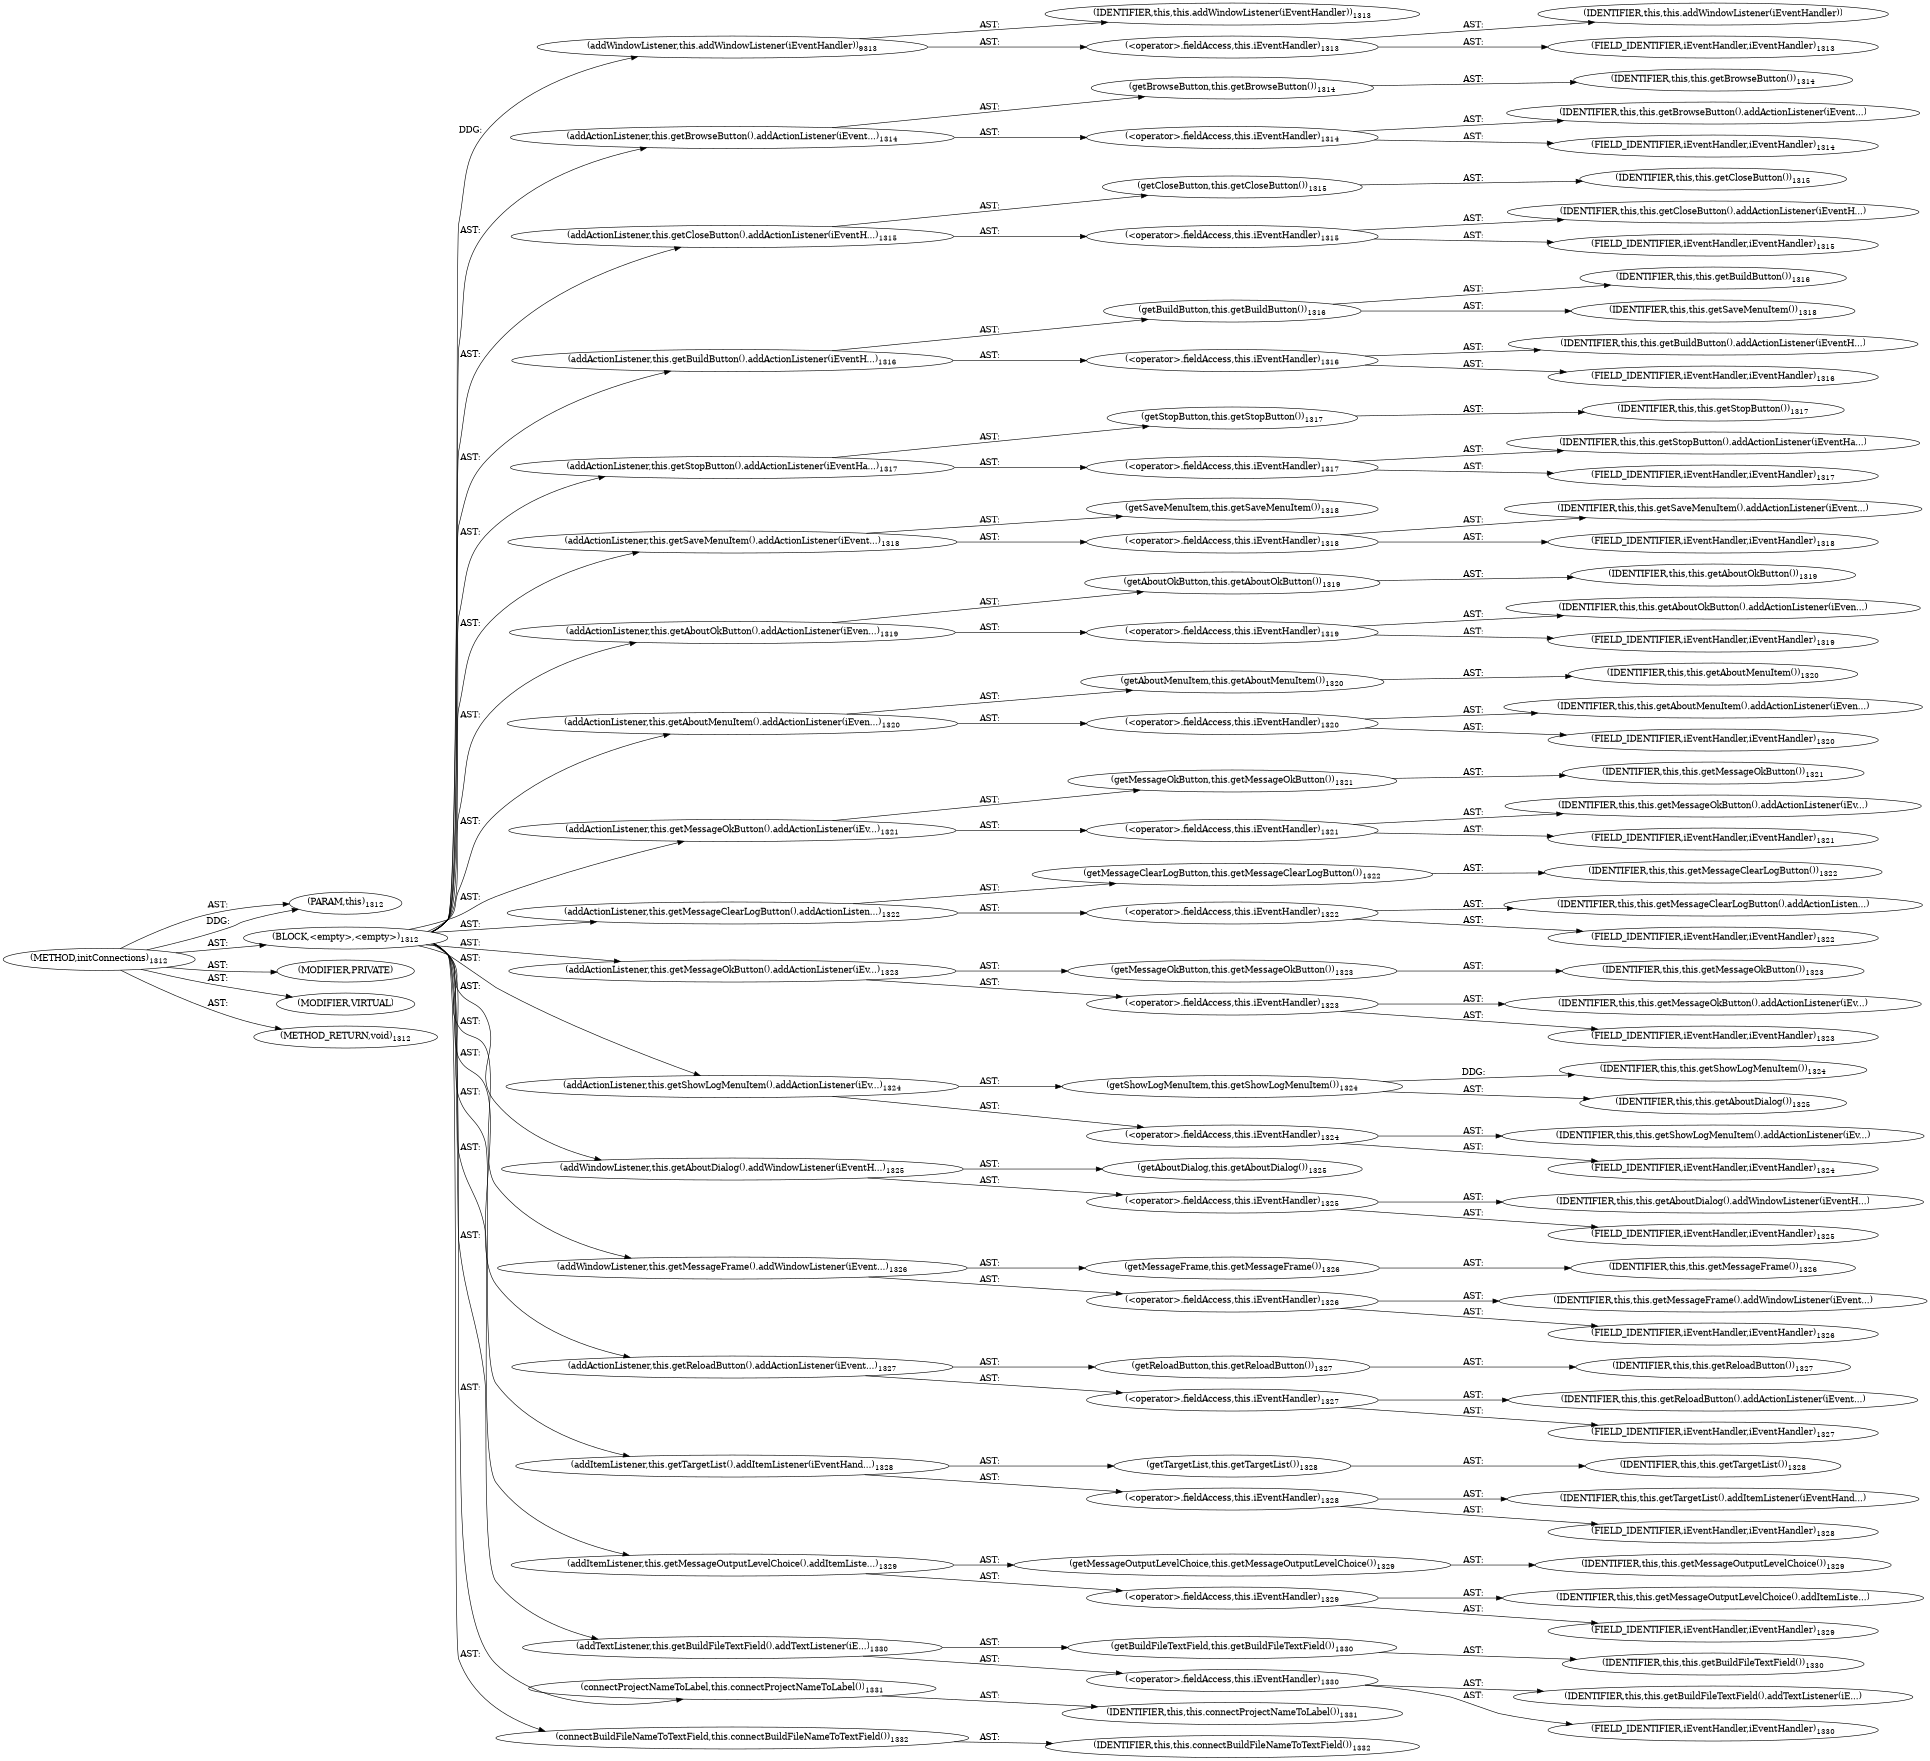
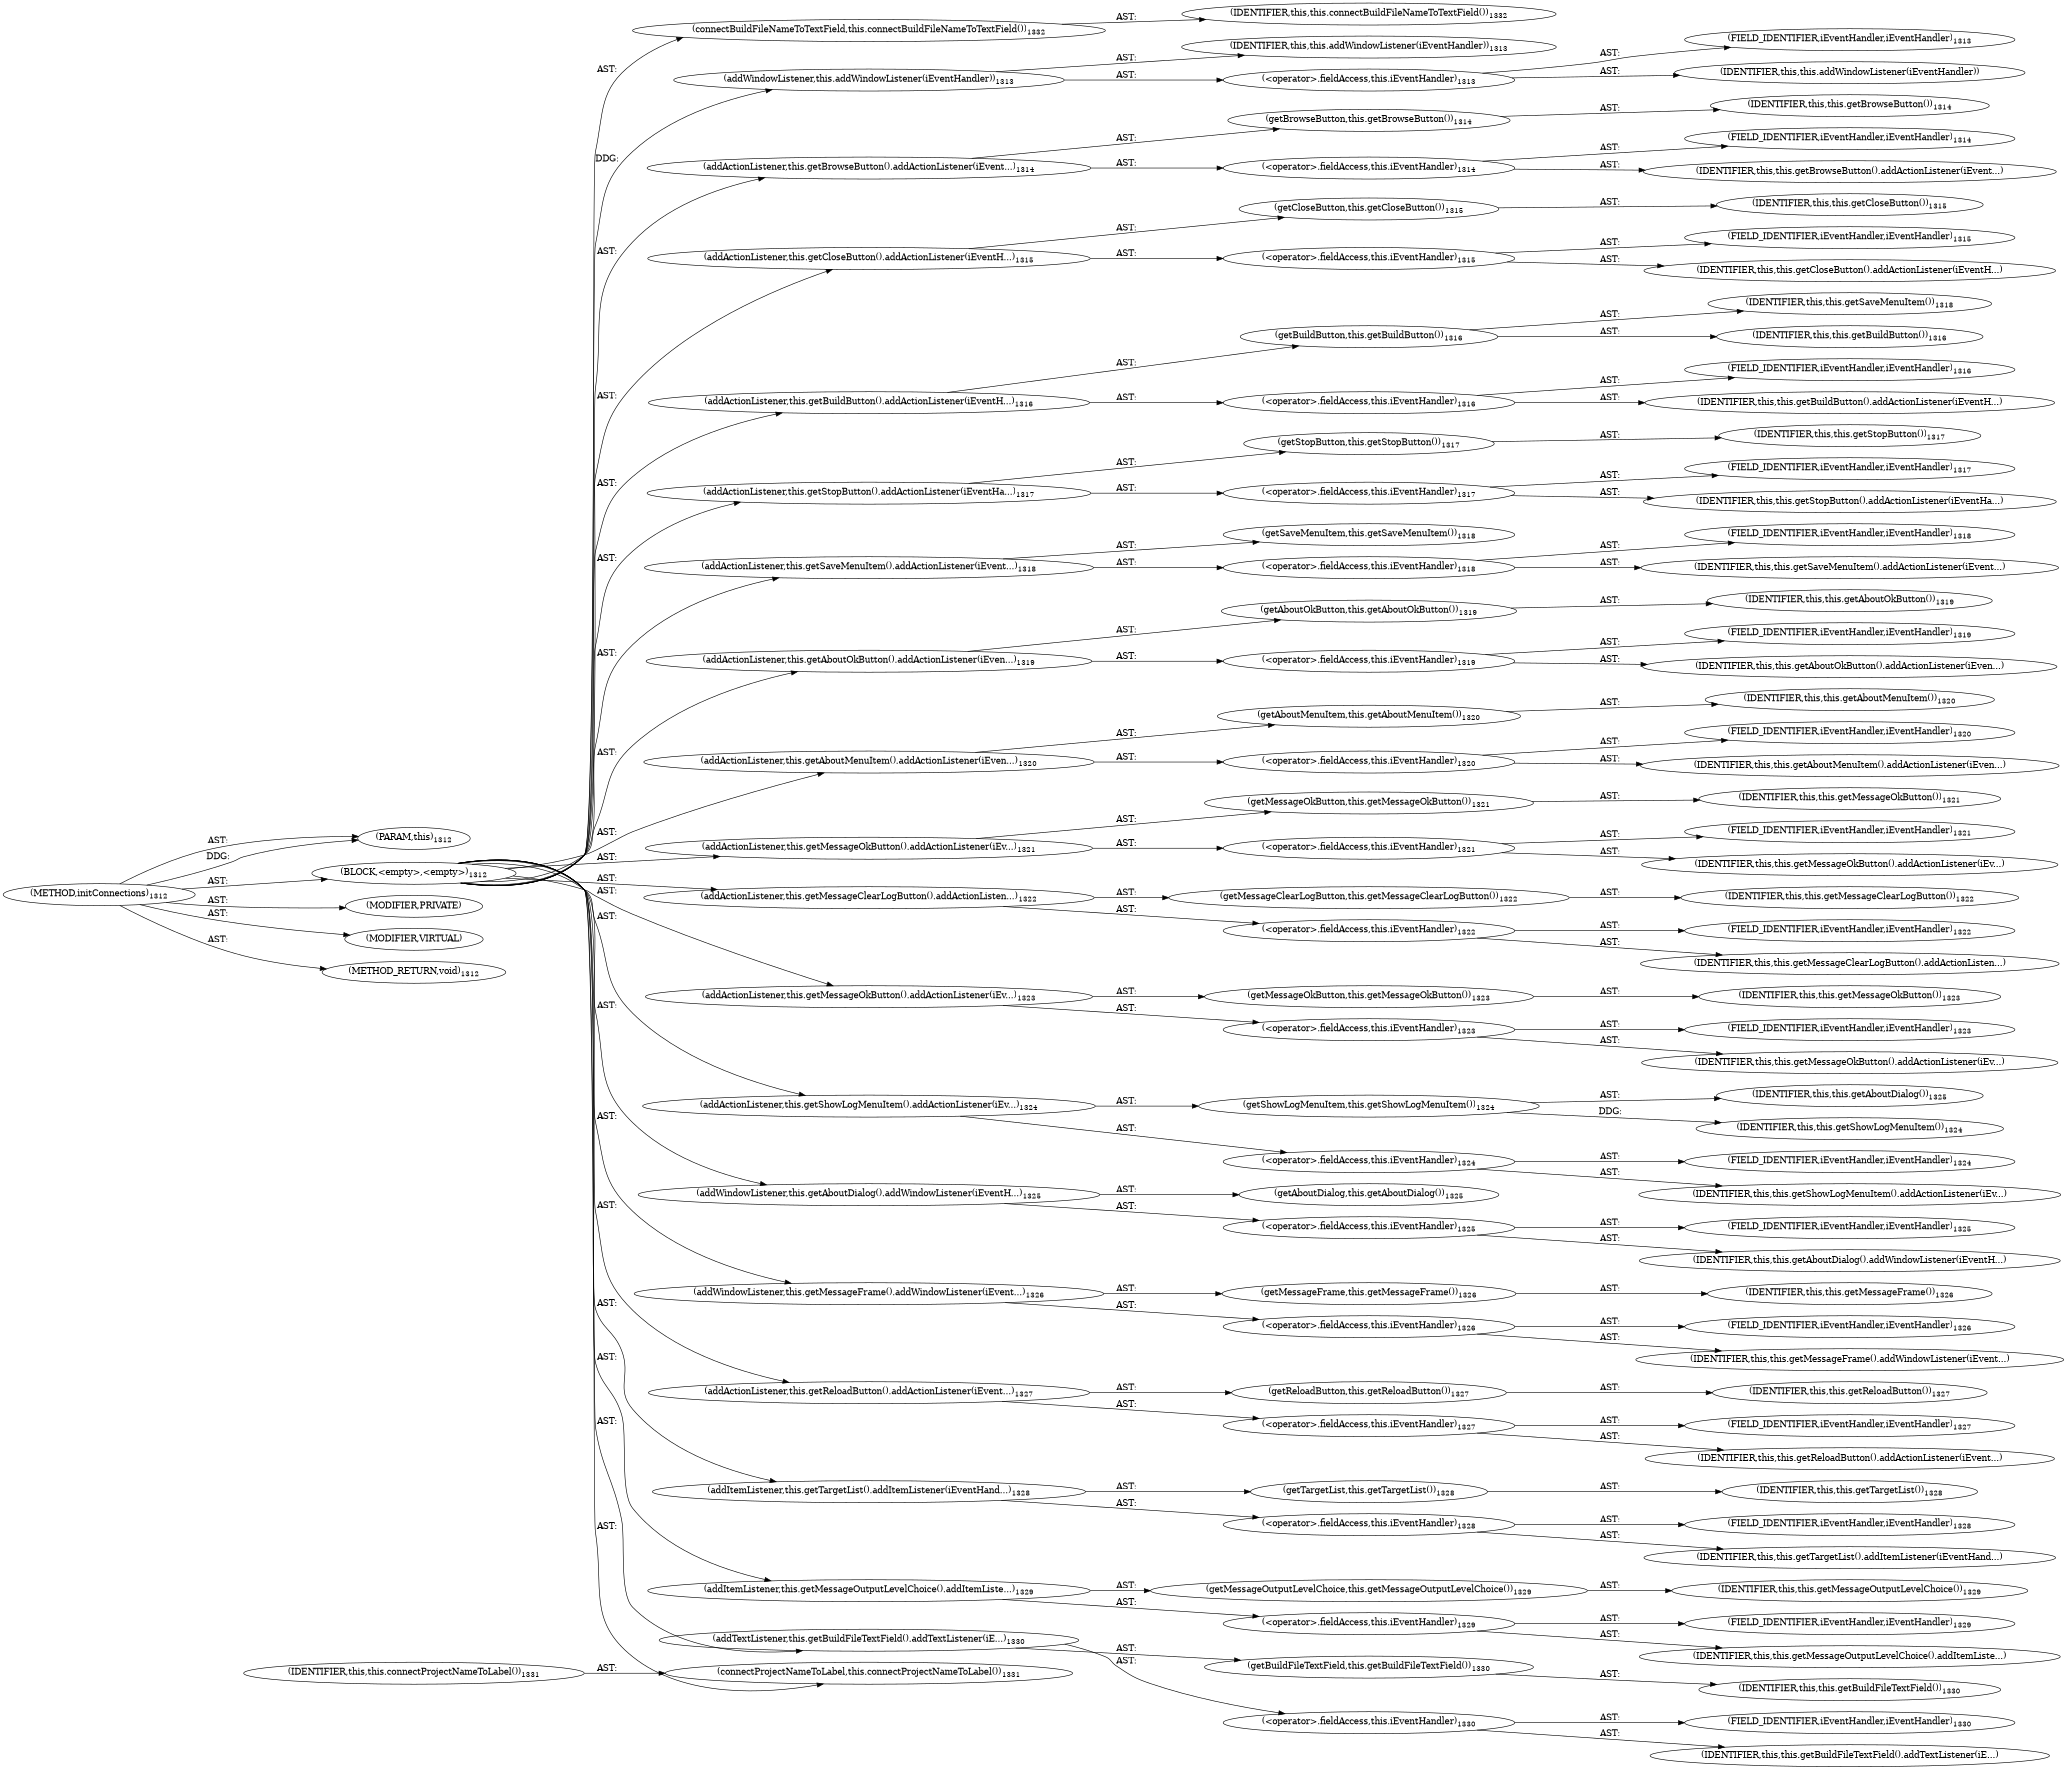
node "(addWindowListener,this.addWindowListener(iEventHandler))": text "9313" -> "1313"
edge "(connectProjectNameToLabel,this.connectProjectNameToLabel())" -> "(IDENTIFIER,this,this.connectProjectNameToLabel())": reversed
